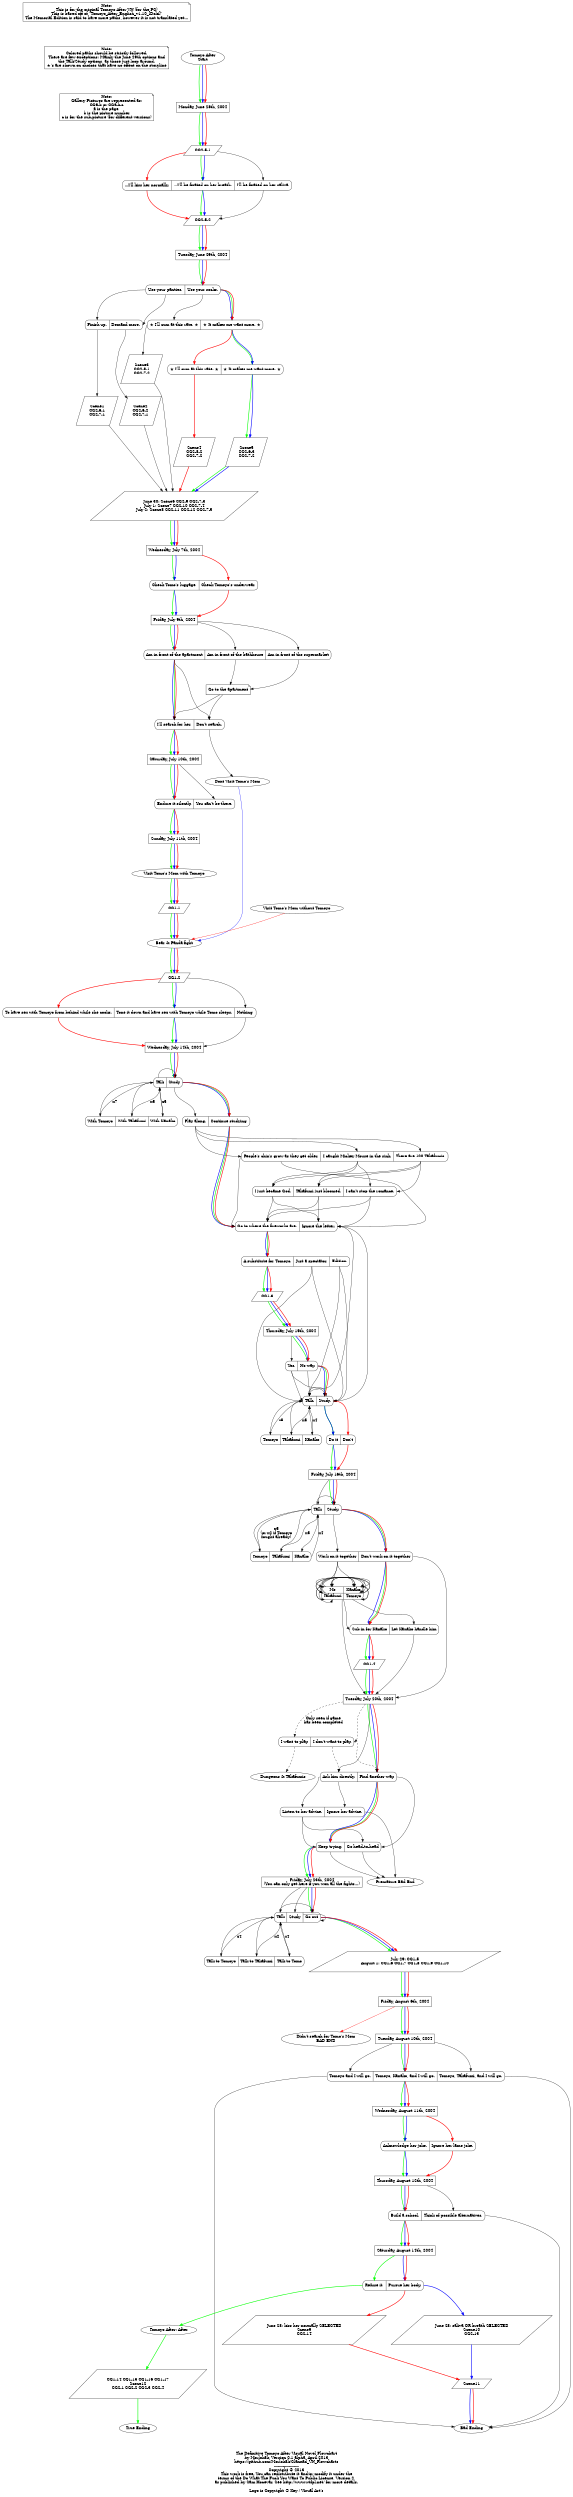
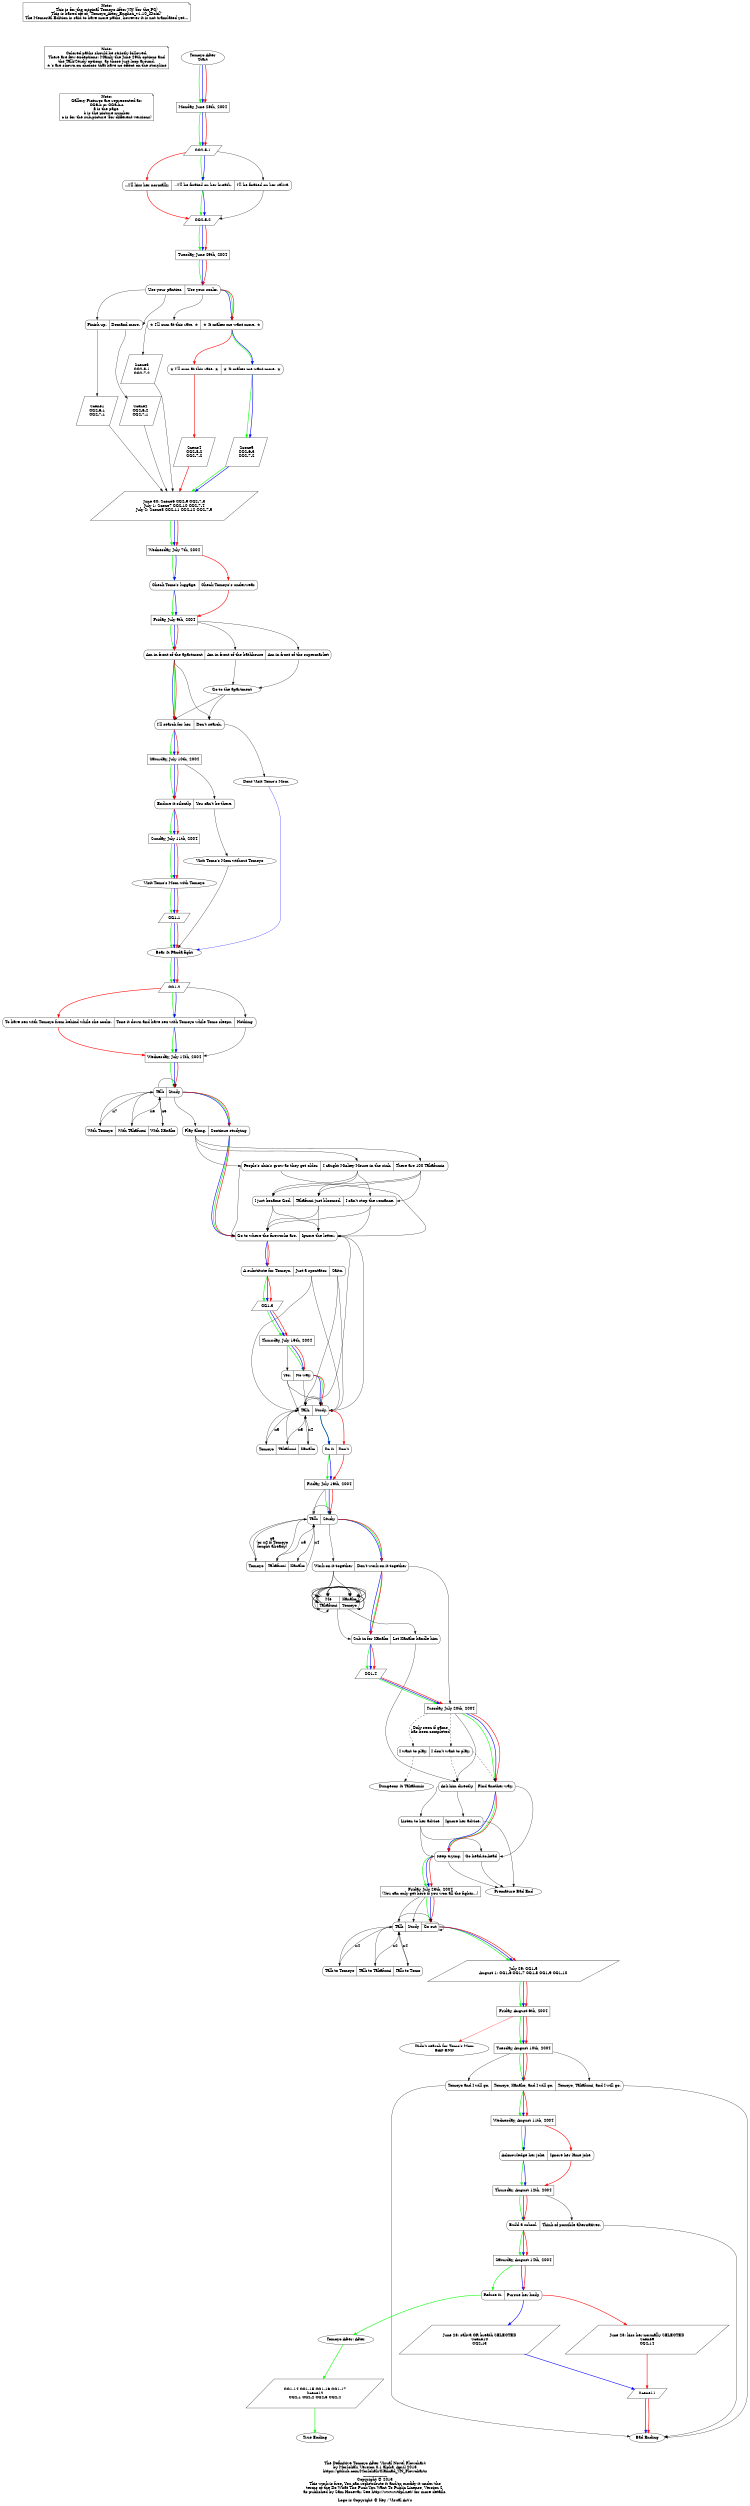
node "Go to the apartment": shape note -> ellipse
edge "Endure it silently." -> "Visit Tomo's Mom without Tomoyo": added
edge "Visit Tomo's Mom without Tomoyo" -> "Bear & Panda fight": color red -> black
node "A substitute for Tomoyo.": text "Edition." -> "Saito."
edge "Me" -> "Tuesday, July 20th, 2004": removed
edge "Sub in for Kanako" -> "Tuesday, July 20th, 2004": now "Sub in for Kanako" -> "Ask him directly."
